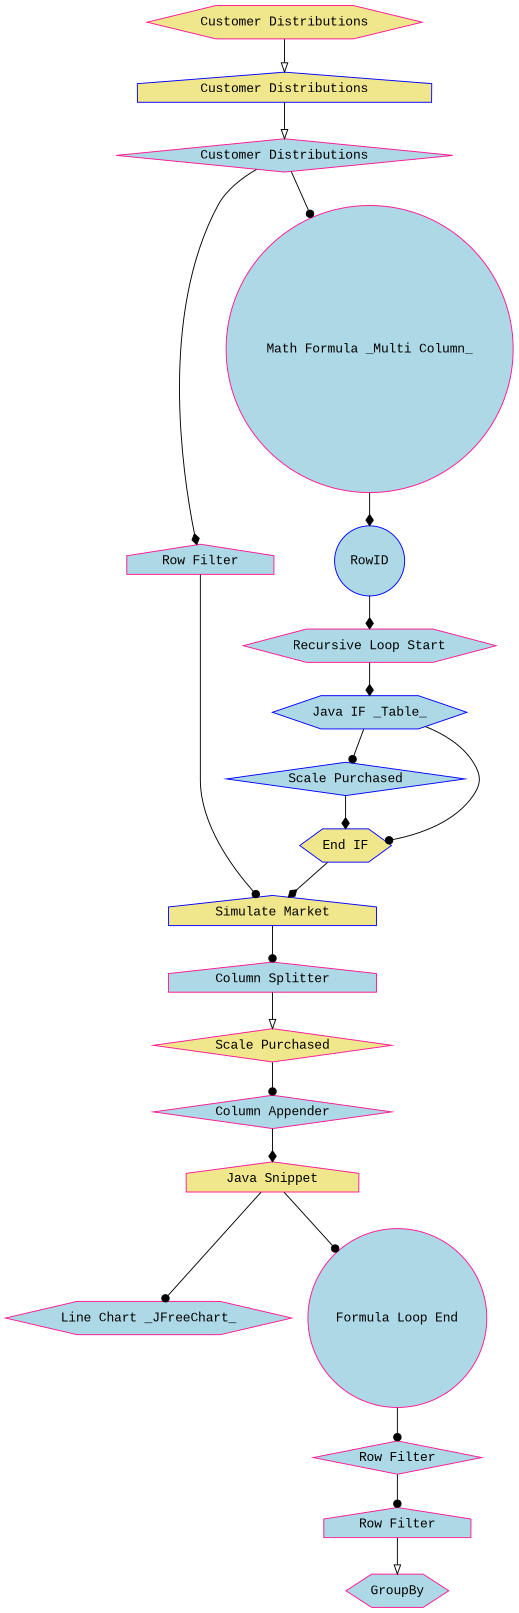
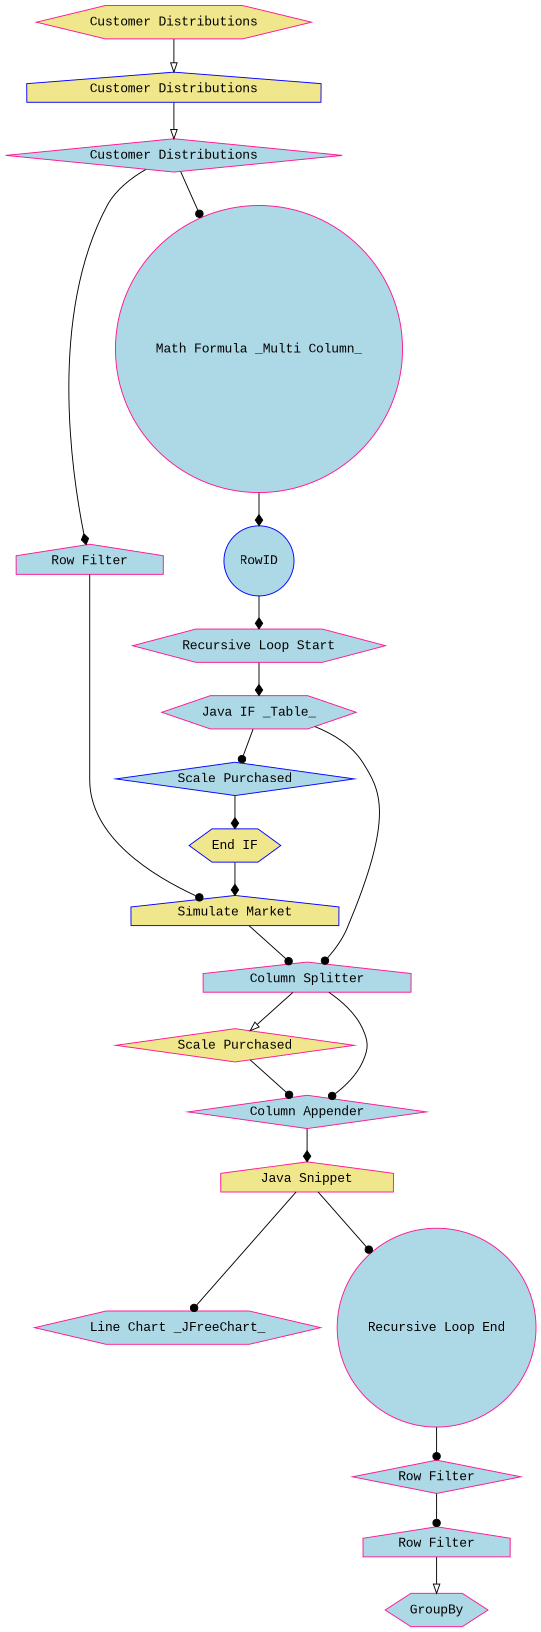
node "Java IF _Table_": color blue -> deeppink
edge "Java IF _Table_" -> "End IF": now "Java IF _Table_" -> "Column Splitter"
edge "Column Splitter" -> "Column Appender": added
node "Formula Loop End": label "Formula Loop End" -> "Recursive Loop End"
